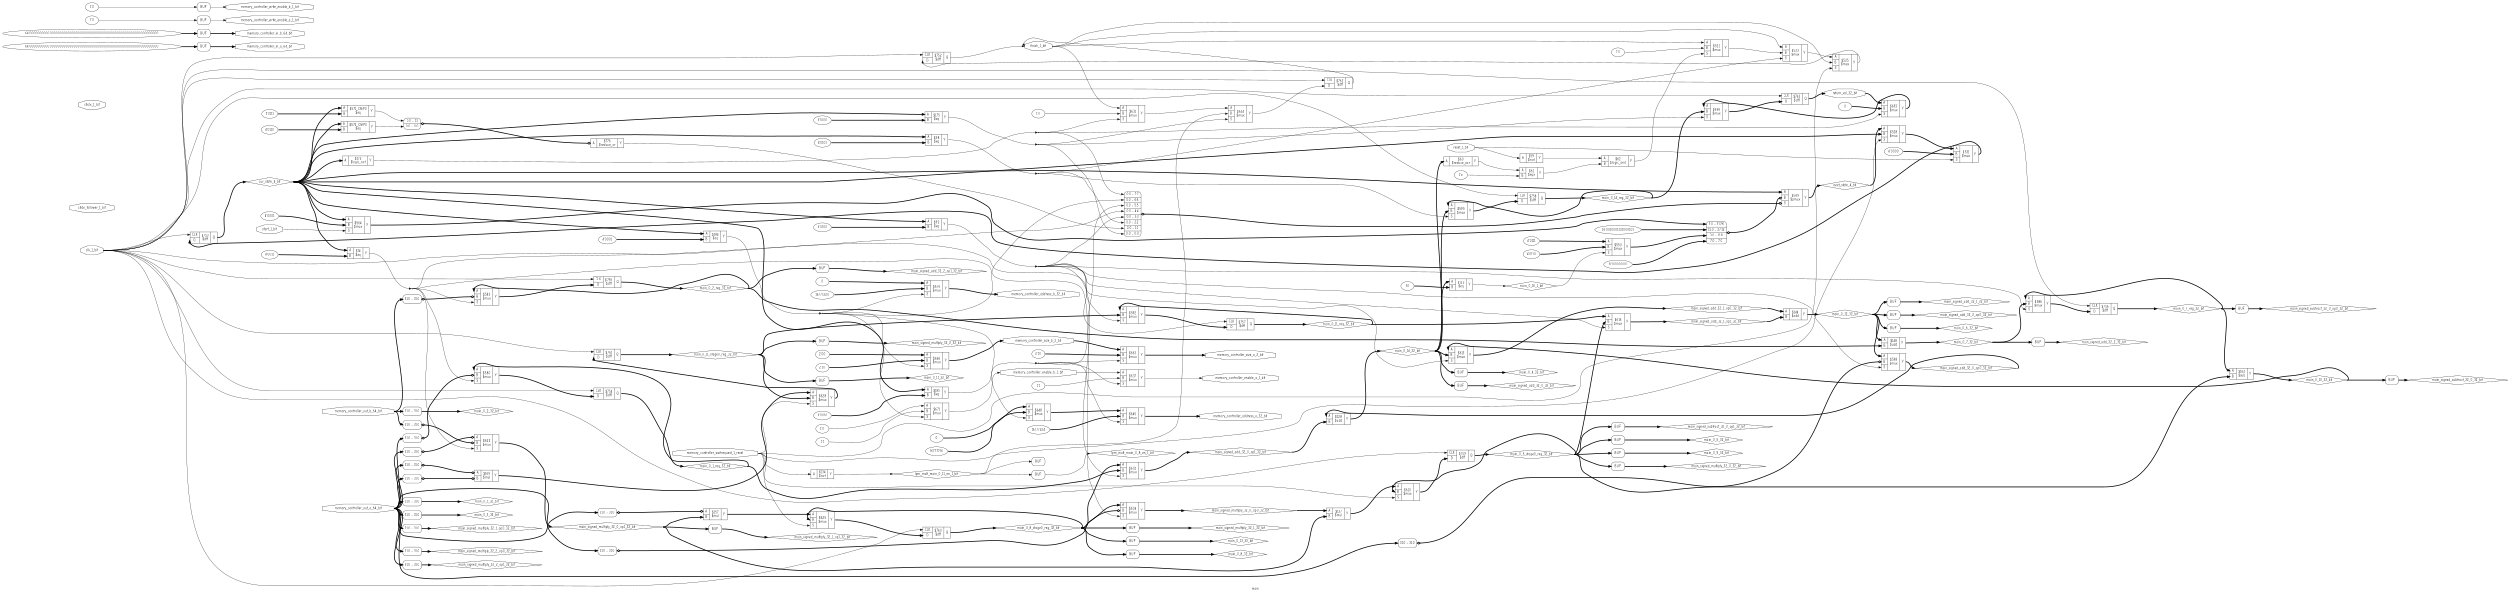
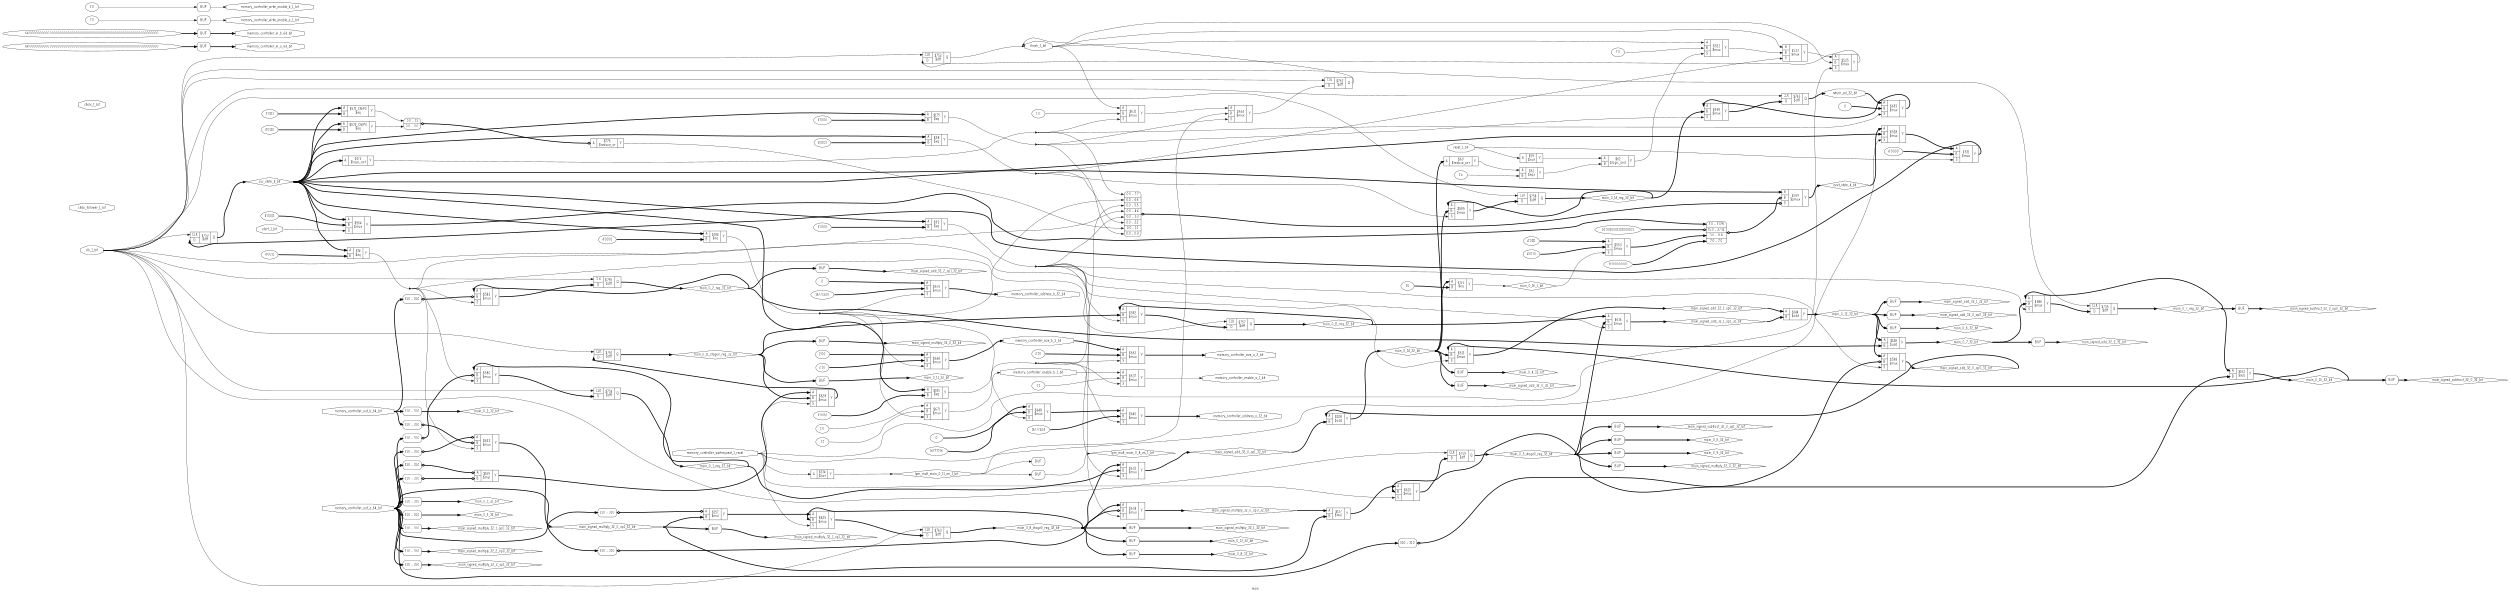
edge "16'0010001101000101" -> "3:0 - 31:28": arrowhead normal -> odiamond
